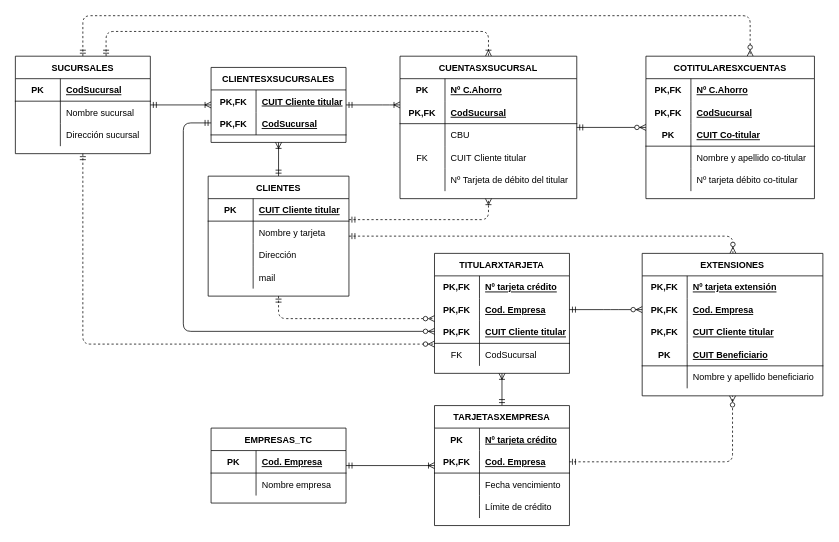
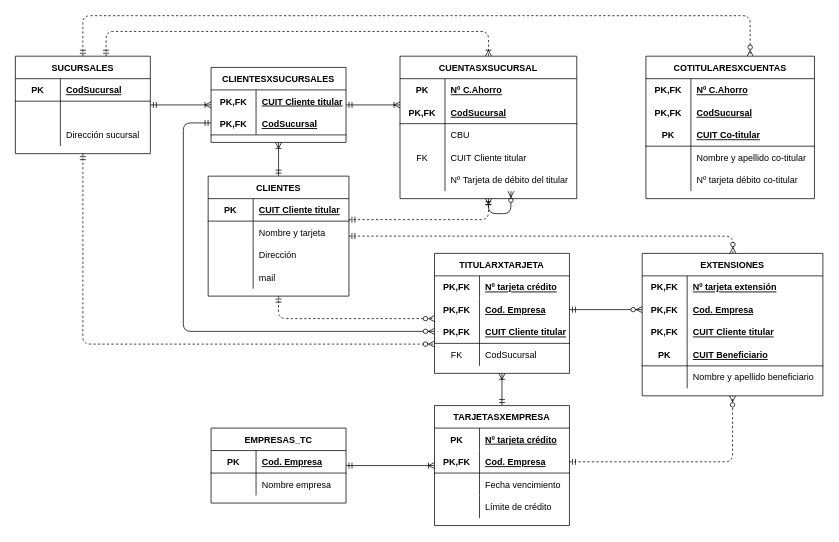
node "Nombre sucursal": removed
edge "CUENTASXSUCURSAL" -- "COTITULARESXCUENTAS": now "CUENTASXSUCURSAL" -- "Nº Tarjeta de débito del titular"
